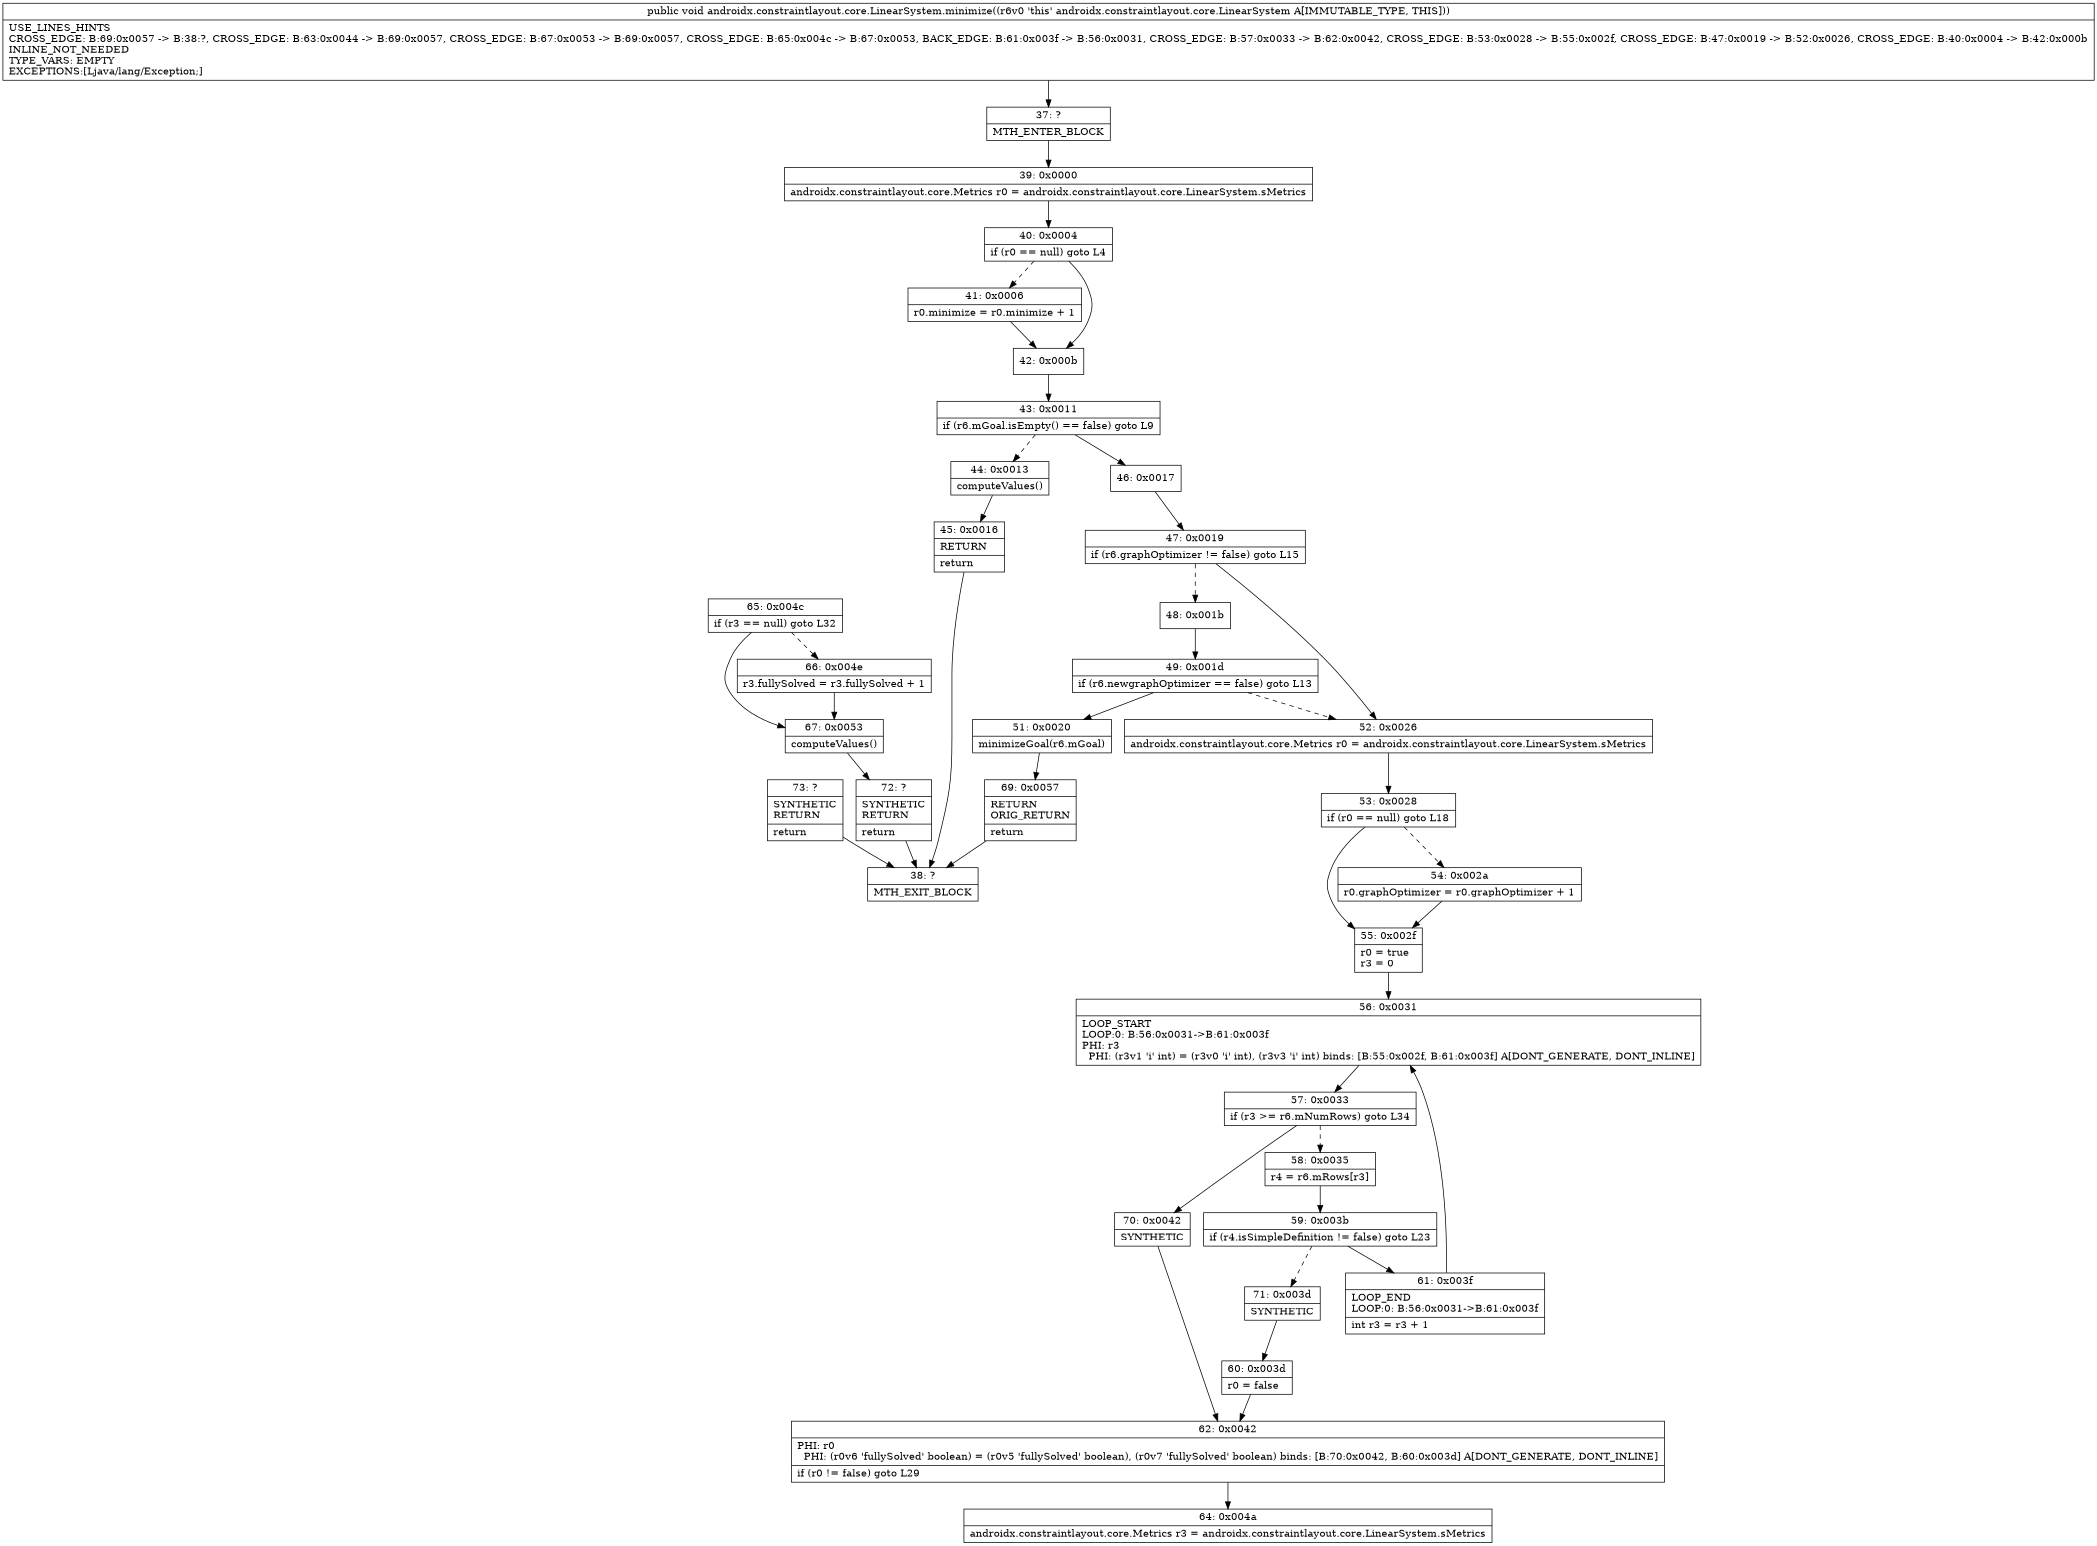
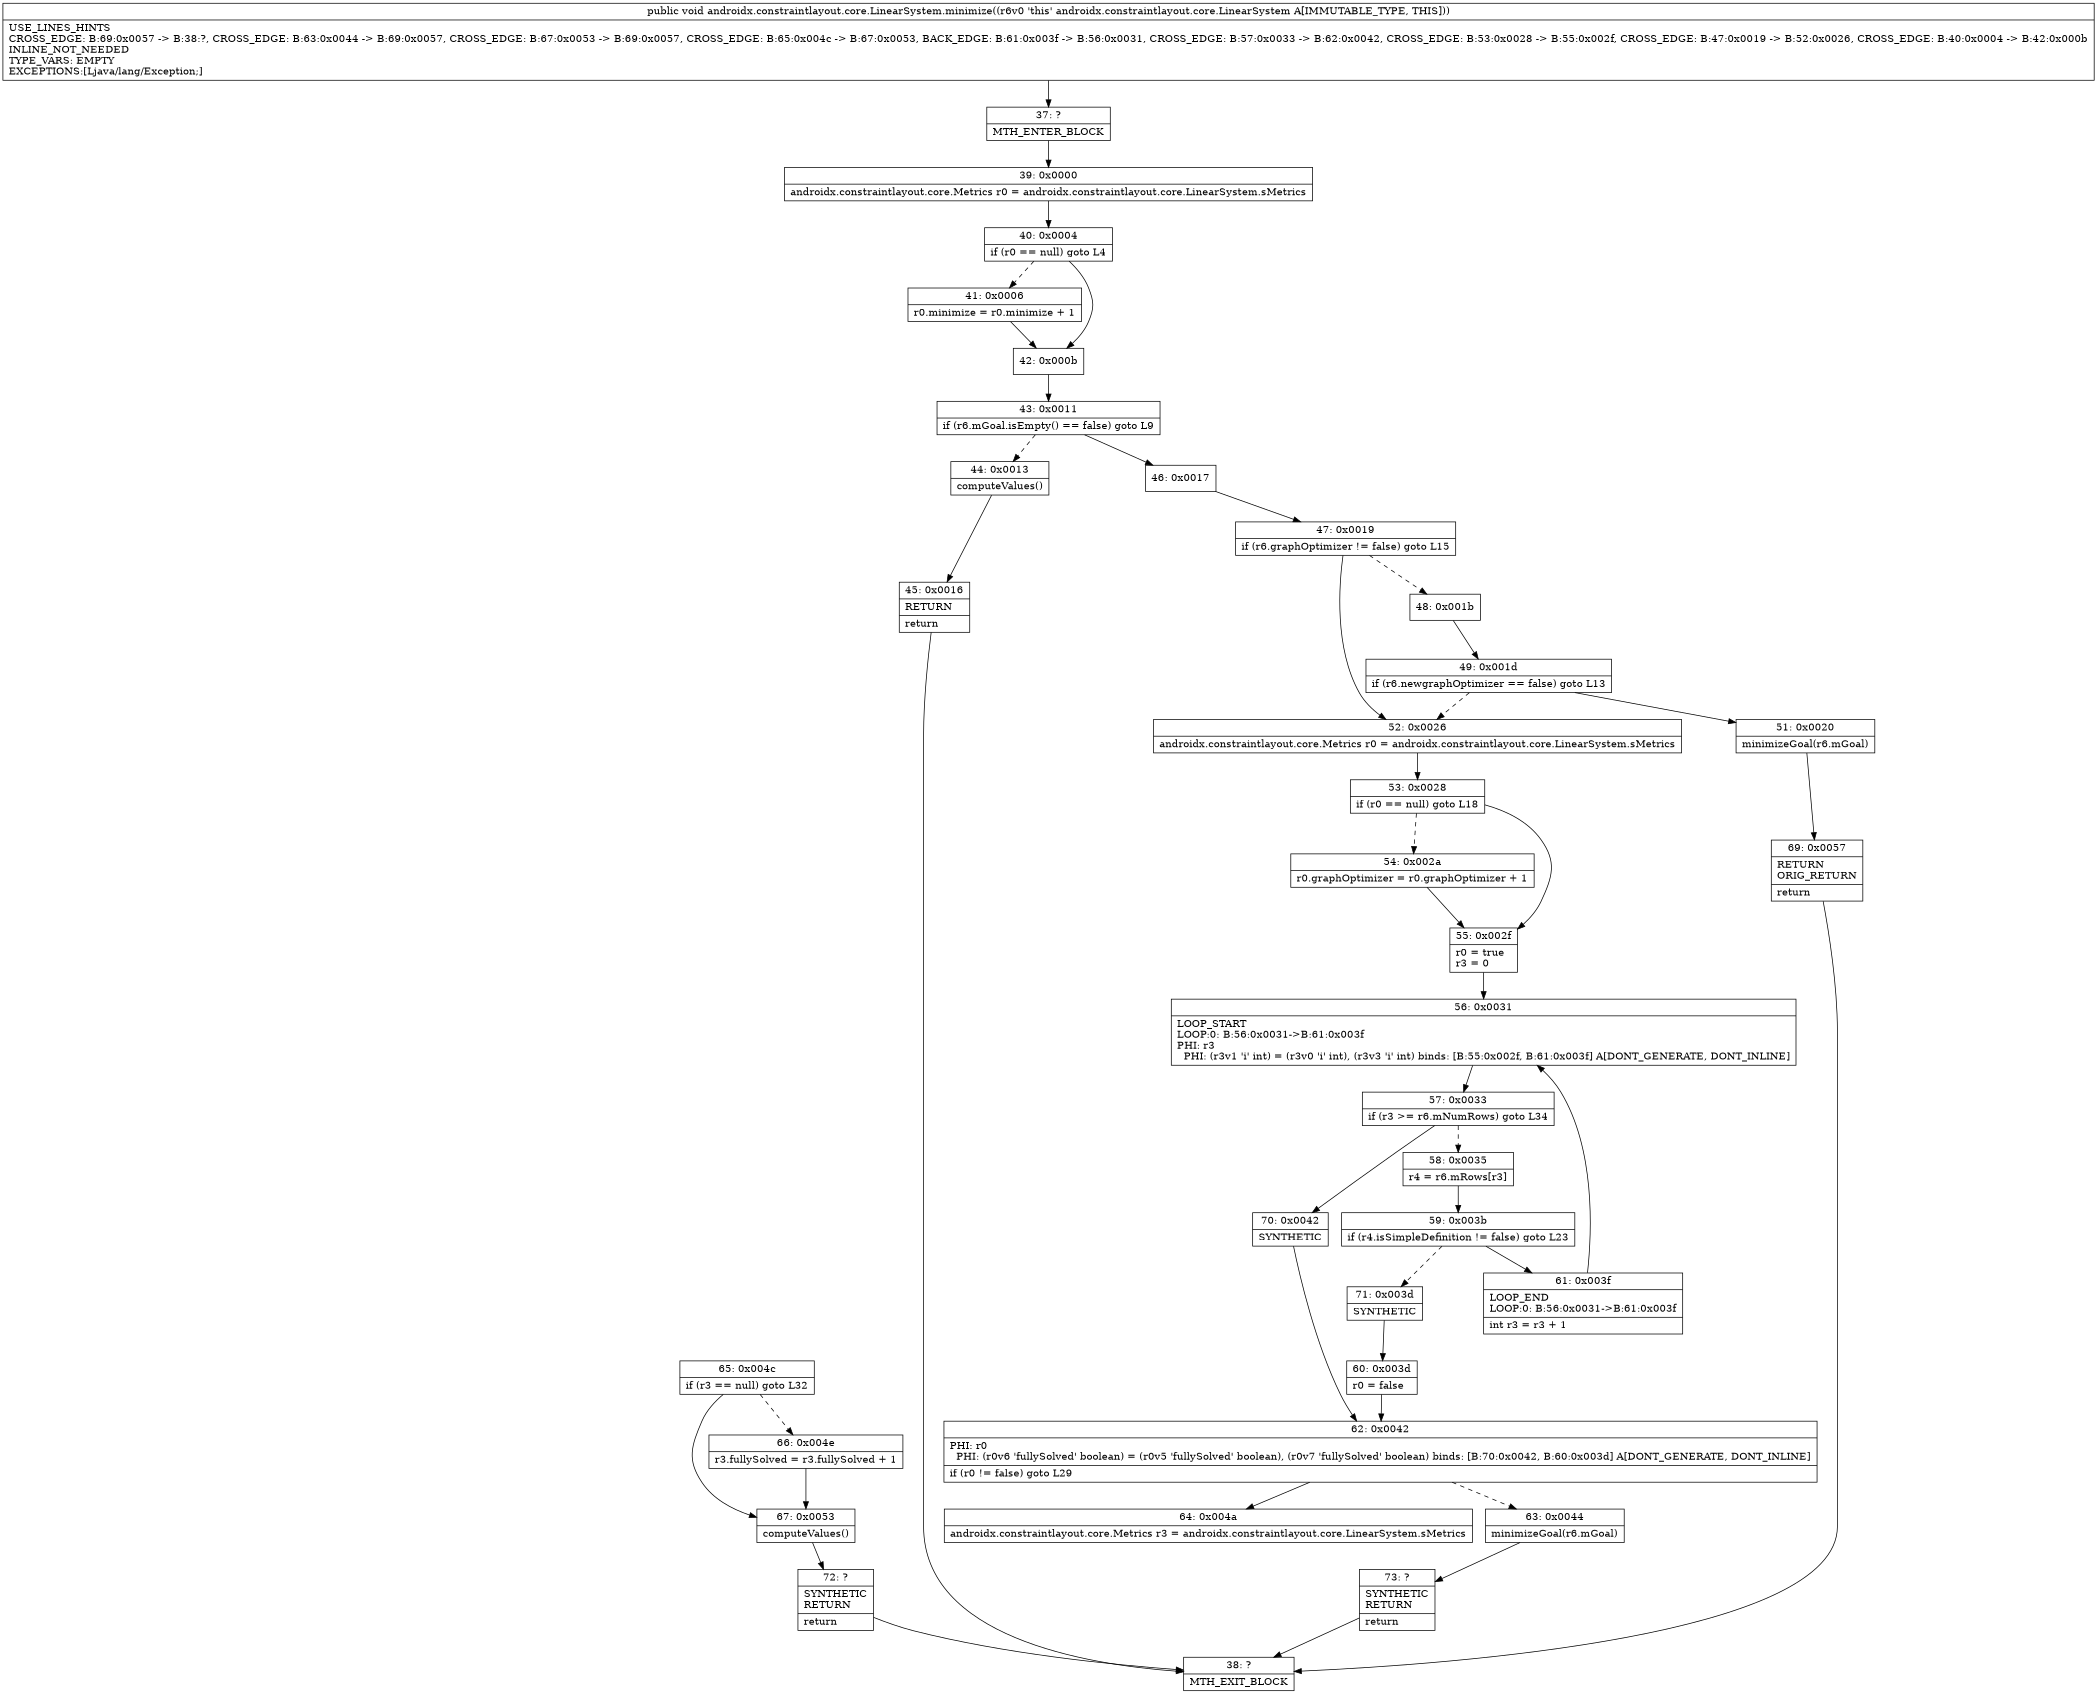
node "63: 0x0044": added
